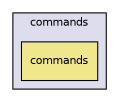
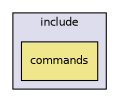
cluster "commands": label "commands" -> "include"
